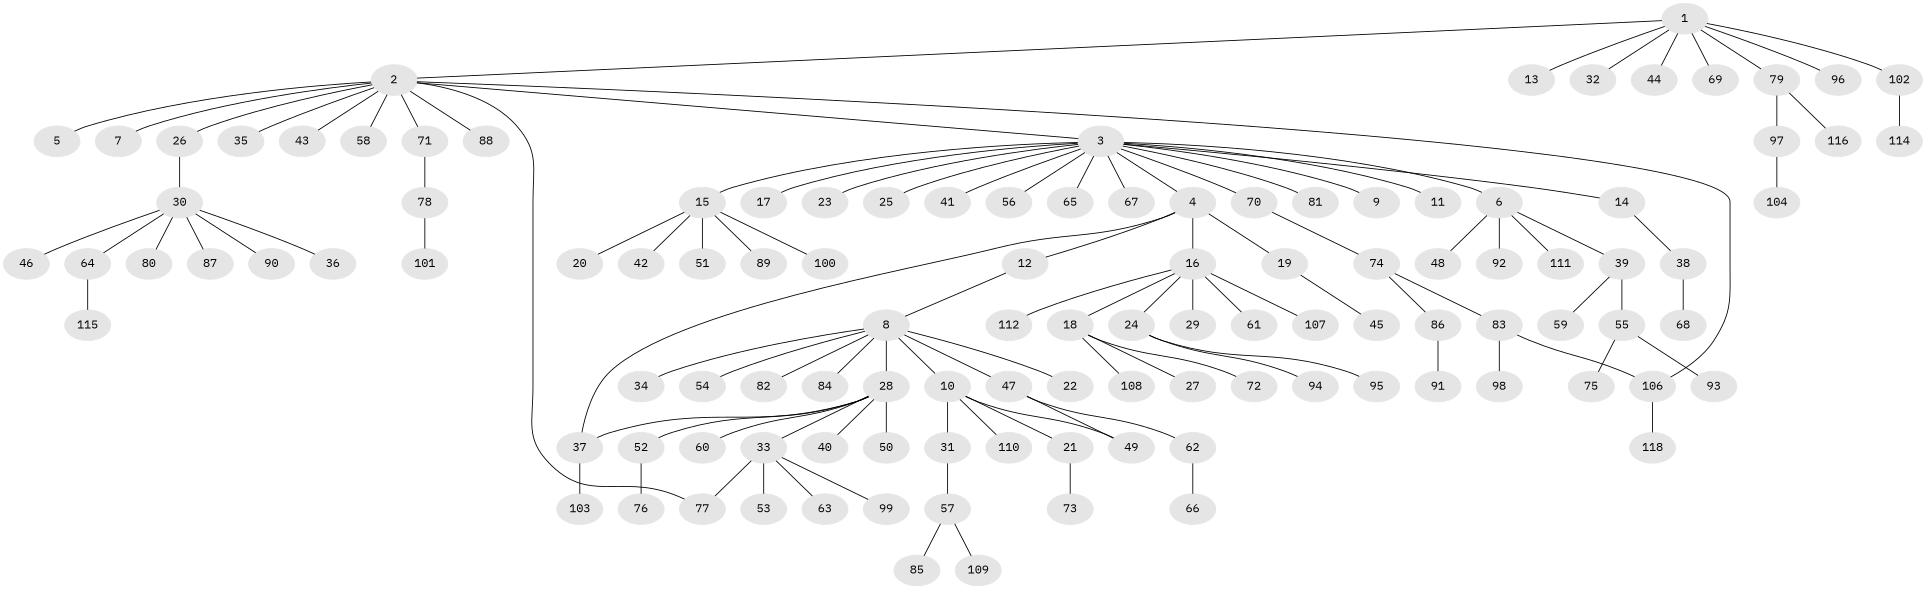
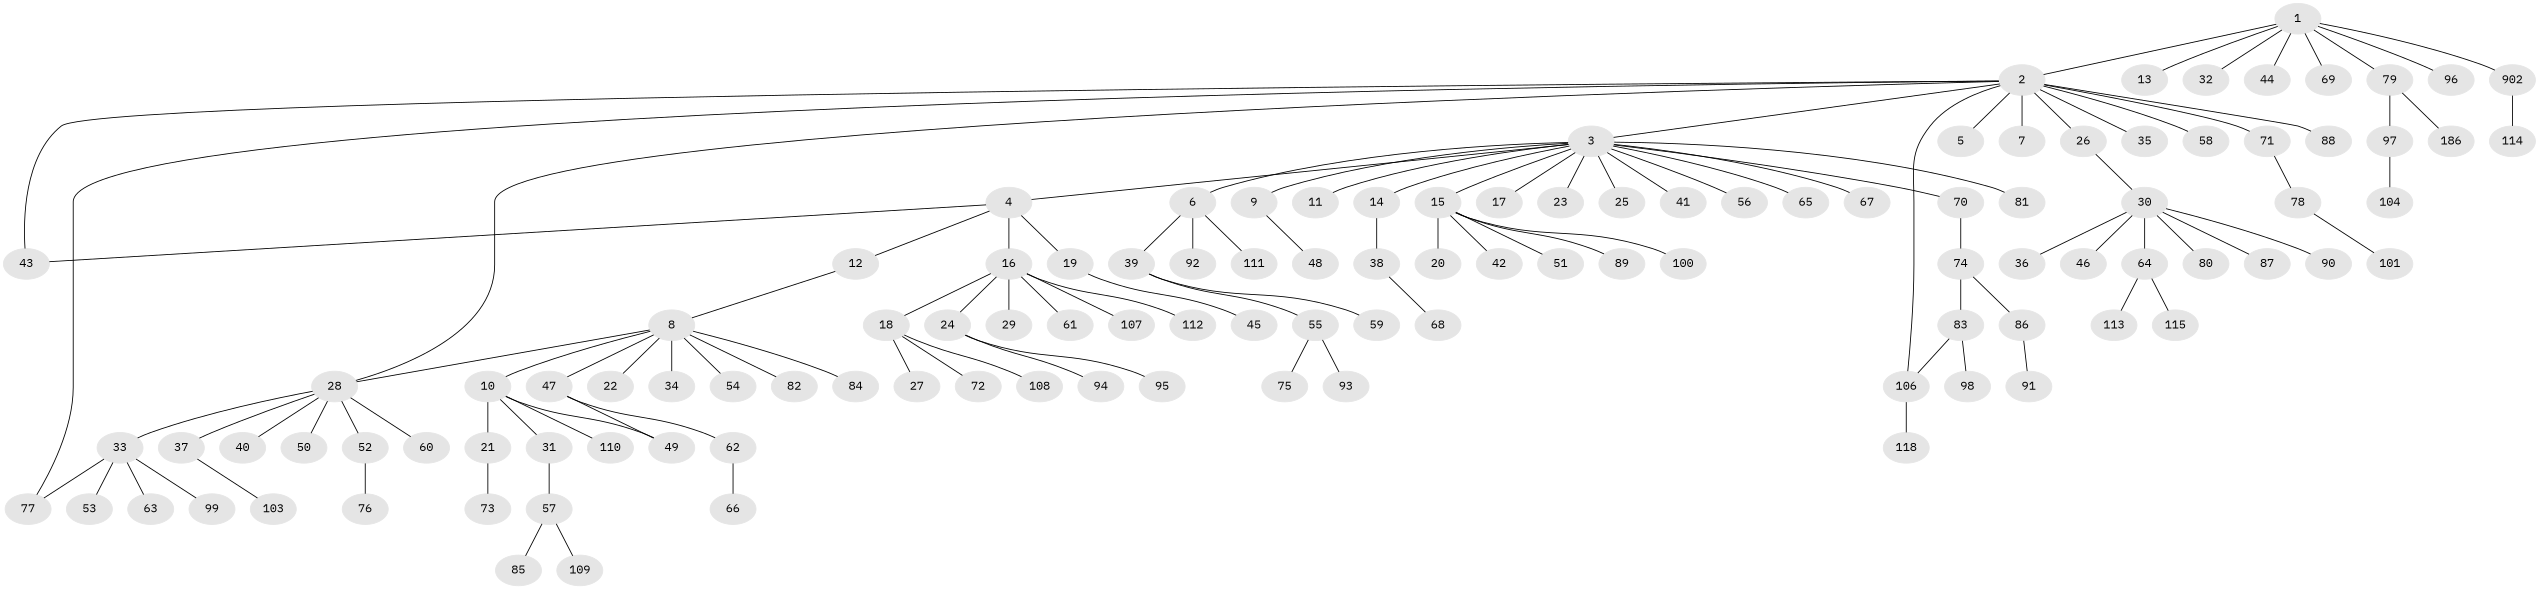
node "102": label "102" -> "902"
edge "2" -- "28": added
node "116": label "116" -> "186"
edge "6" -- "48": now "9" -- "48"
edge "4" -- "37": now "4" -- "43"
node "113": added
